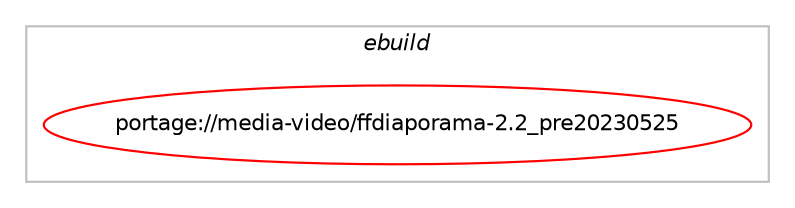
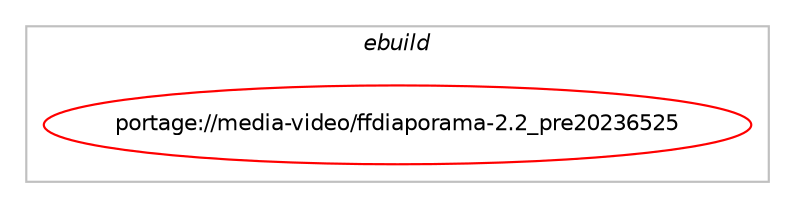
node "portage://media-video/ffdiaporama-2.2_pre20230525": label "portage://media-video/ffdiaporama-2.2_pre20230525" -> "portage://media-video/ffdiaporama-2.2_pre20236525"
